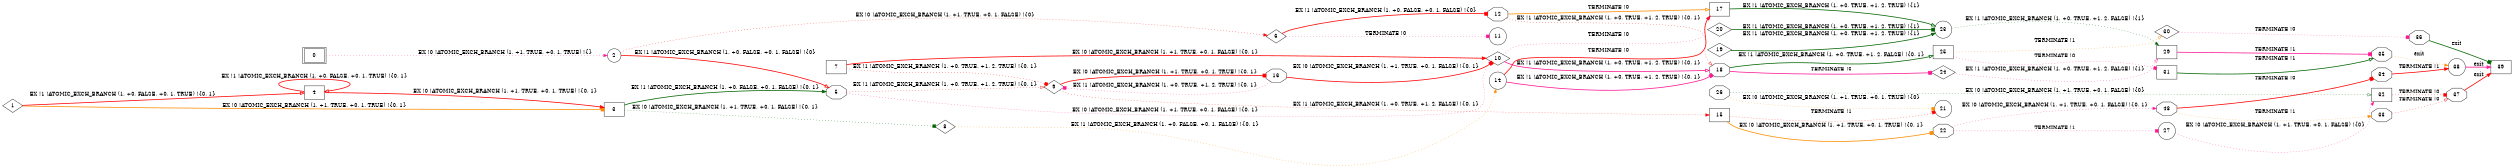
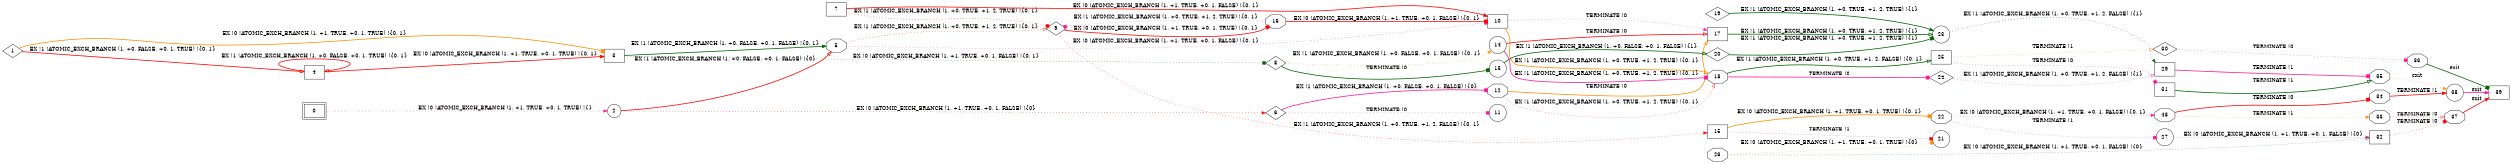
edge "6" -> "12": color red -> deeppink
node "10": shape diamond -> box
node "13": added
edge "10" -> "18": color deeppink -> darkorange
